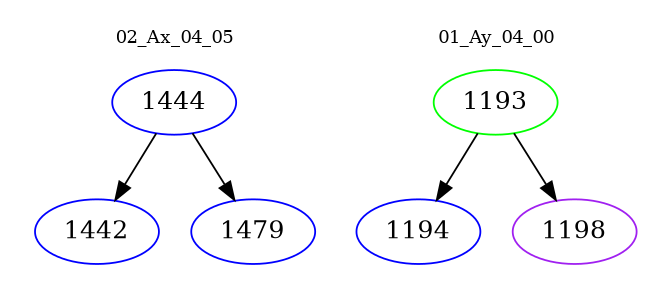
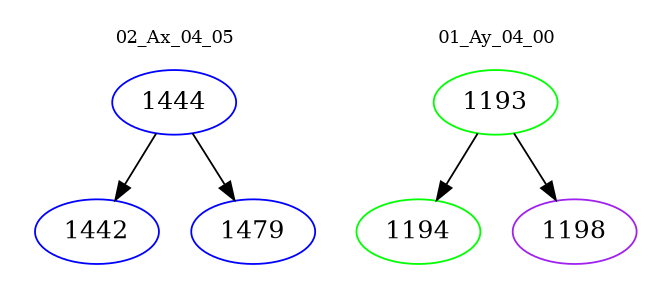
node "1194": color blue -> green
